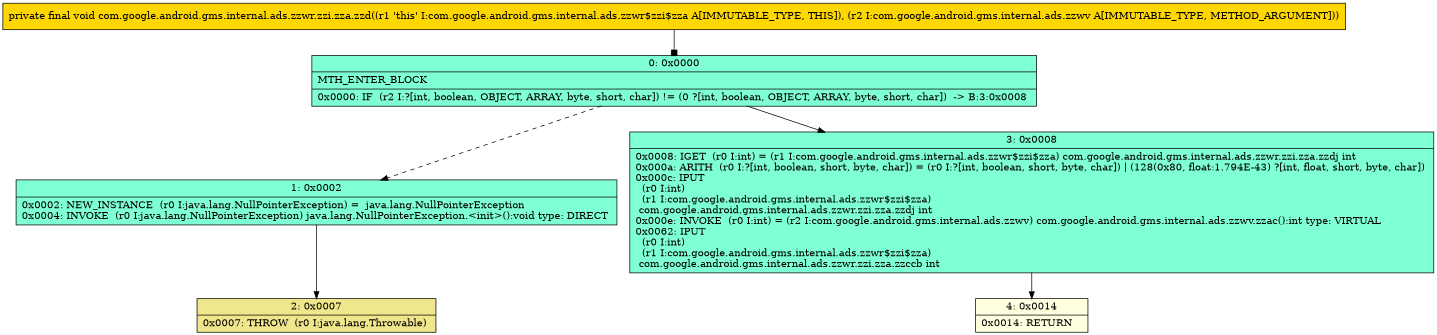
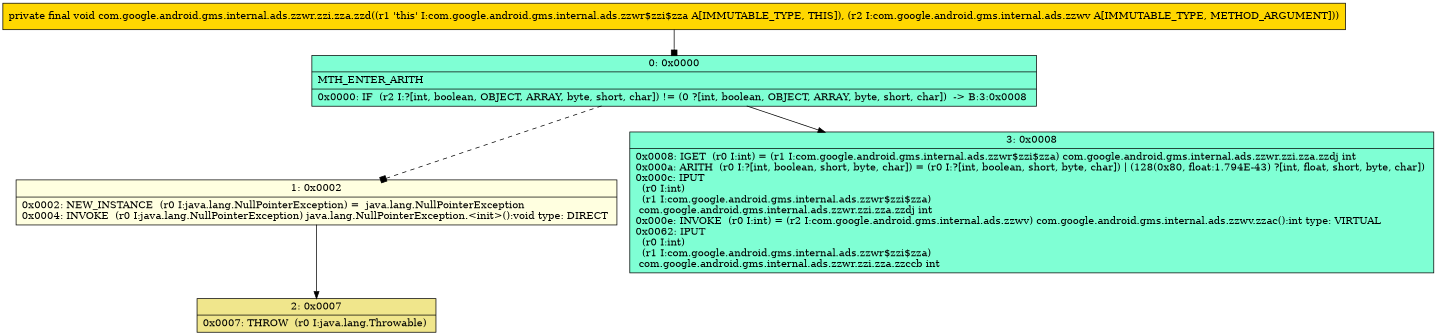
node "0: 0x0000": text "MTH_ENTER_BLOCK" -> "MTH_ENTER_ARITH"
edge "0: 0x0000" -> "1: 0x0002": arrowhead normal -> box
node "1: 0x0002": fillcolor aquamarine -> lightyellow
node "4: 0x0014": removed
